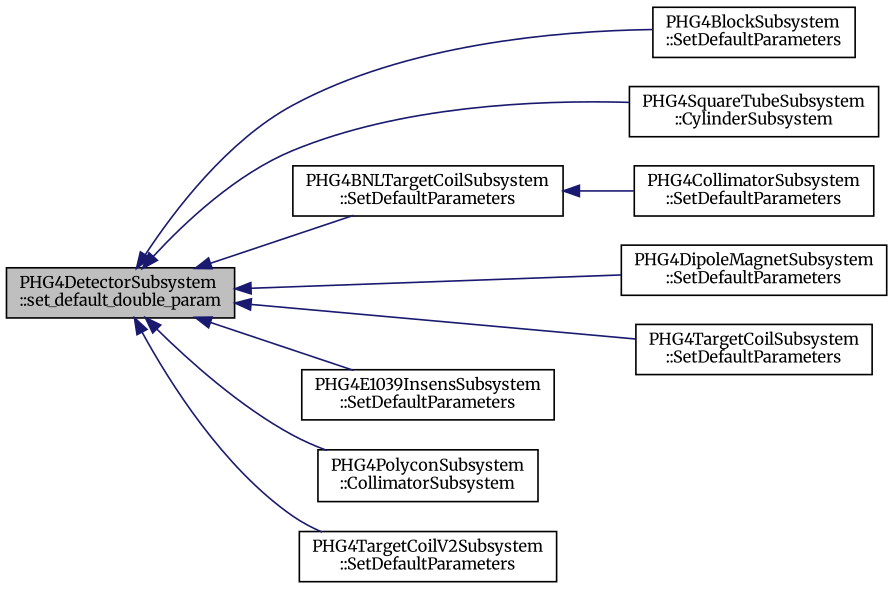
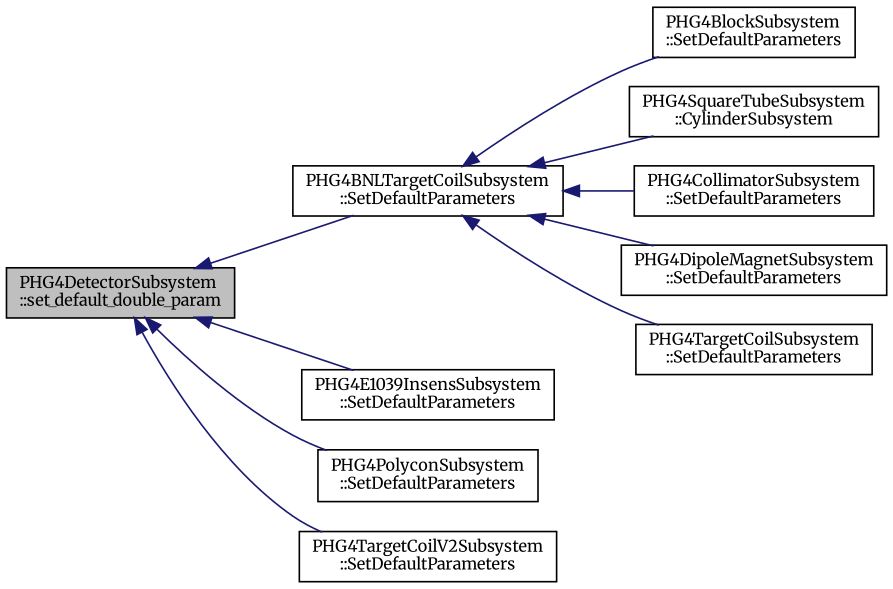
edge "PHG4BlockSubsystem ::SetDefaultParameters" -> "PHG4DetectorSubsystem ::set_default_double_param": now "PHG4BlockSubsystem ::SetDefaultParameters" -> "PHG4BNLTargetCoilSubsystem ::SetDefaultParameters"
edge "PHG4SquareTubeSubsystem ::CylinderSubsystem" -> "PHG4DetectorSubsystem ::set_default_double_param": now "PHG4SquareTubeSubsystem ::CylinderSubsystem" -> "PHG4BNLTargetCoilSubsystem ::SetDefaultParameters"
edge "PHG4DipoleMagnetSubsystem ::SetDefaultParameters" -> "PHG4DetectorSubsystem ::set_default_double_param": now "PHG4DipoleMagnetSubsystem ::SetDefaultParameters" -> "PHG4BNLTargetCoilSubsystem ::SetDefaultParameters"
edge "PHG4TargetCoilSubsystem ::SetDefaultParameters" -> "PHG4DetectorSubsystem ::set_default_double_param": now "PHG4TargetCoilSubsystem ::SetDefaultParameters" -> "PHG4BNLTargetCoilSubsystem ::SetDefaultParameters"
node "PHG4PolyconSubsystem ::CollimatorSubsystem": label "PHG4PolyconSubsystem ::CollimatorSubsystem" -> "PHG4PolyconSubsystem ::SetDefaultParameters"
